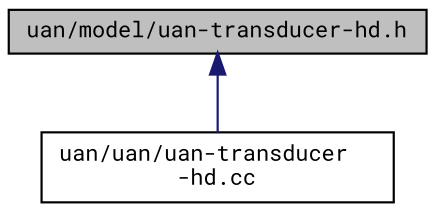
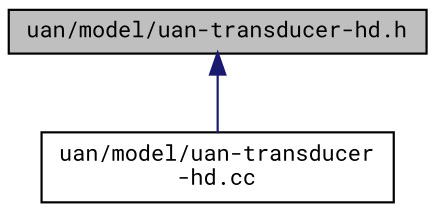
node "uan/uan/uan-transducer -hd.cc": label "uan/uan/uan-transducer -hd.cc" -> "uan/model/uan-transducer -hd.cc"
